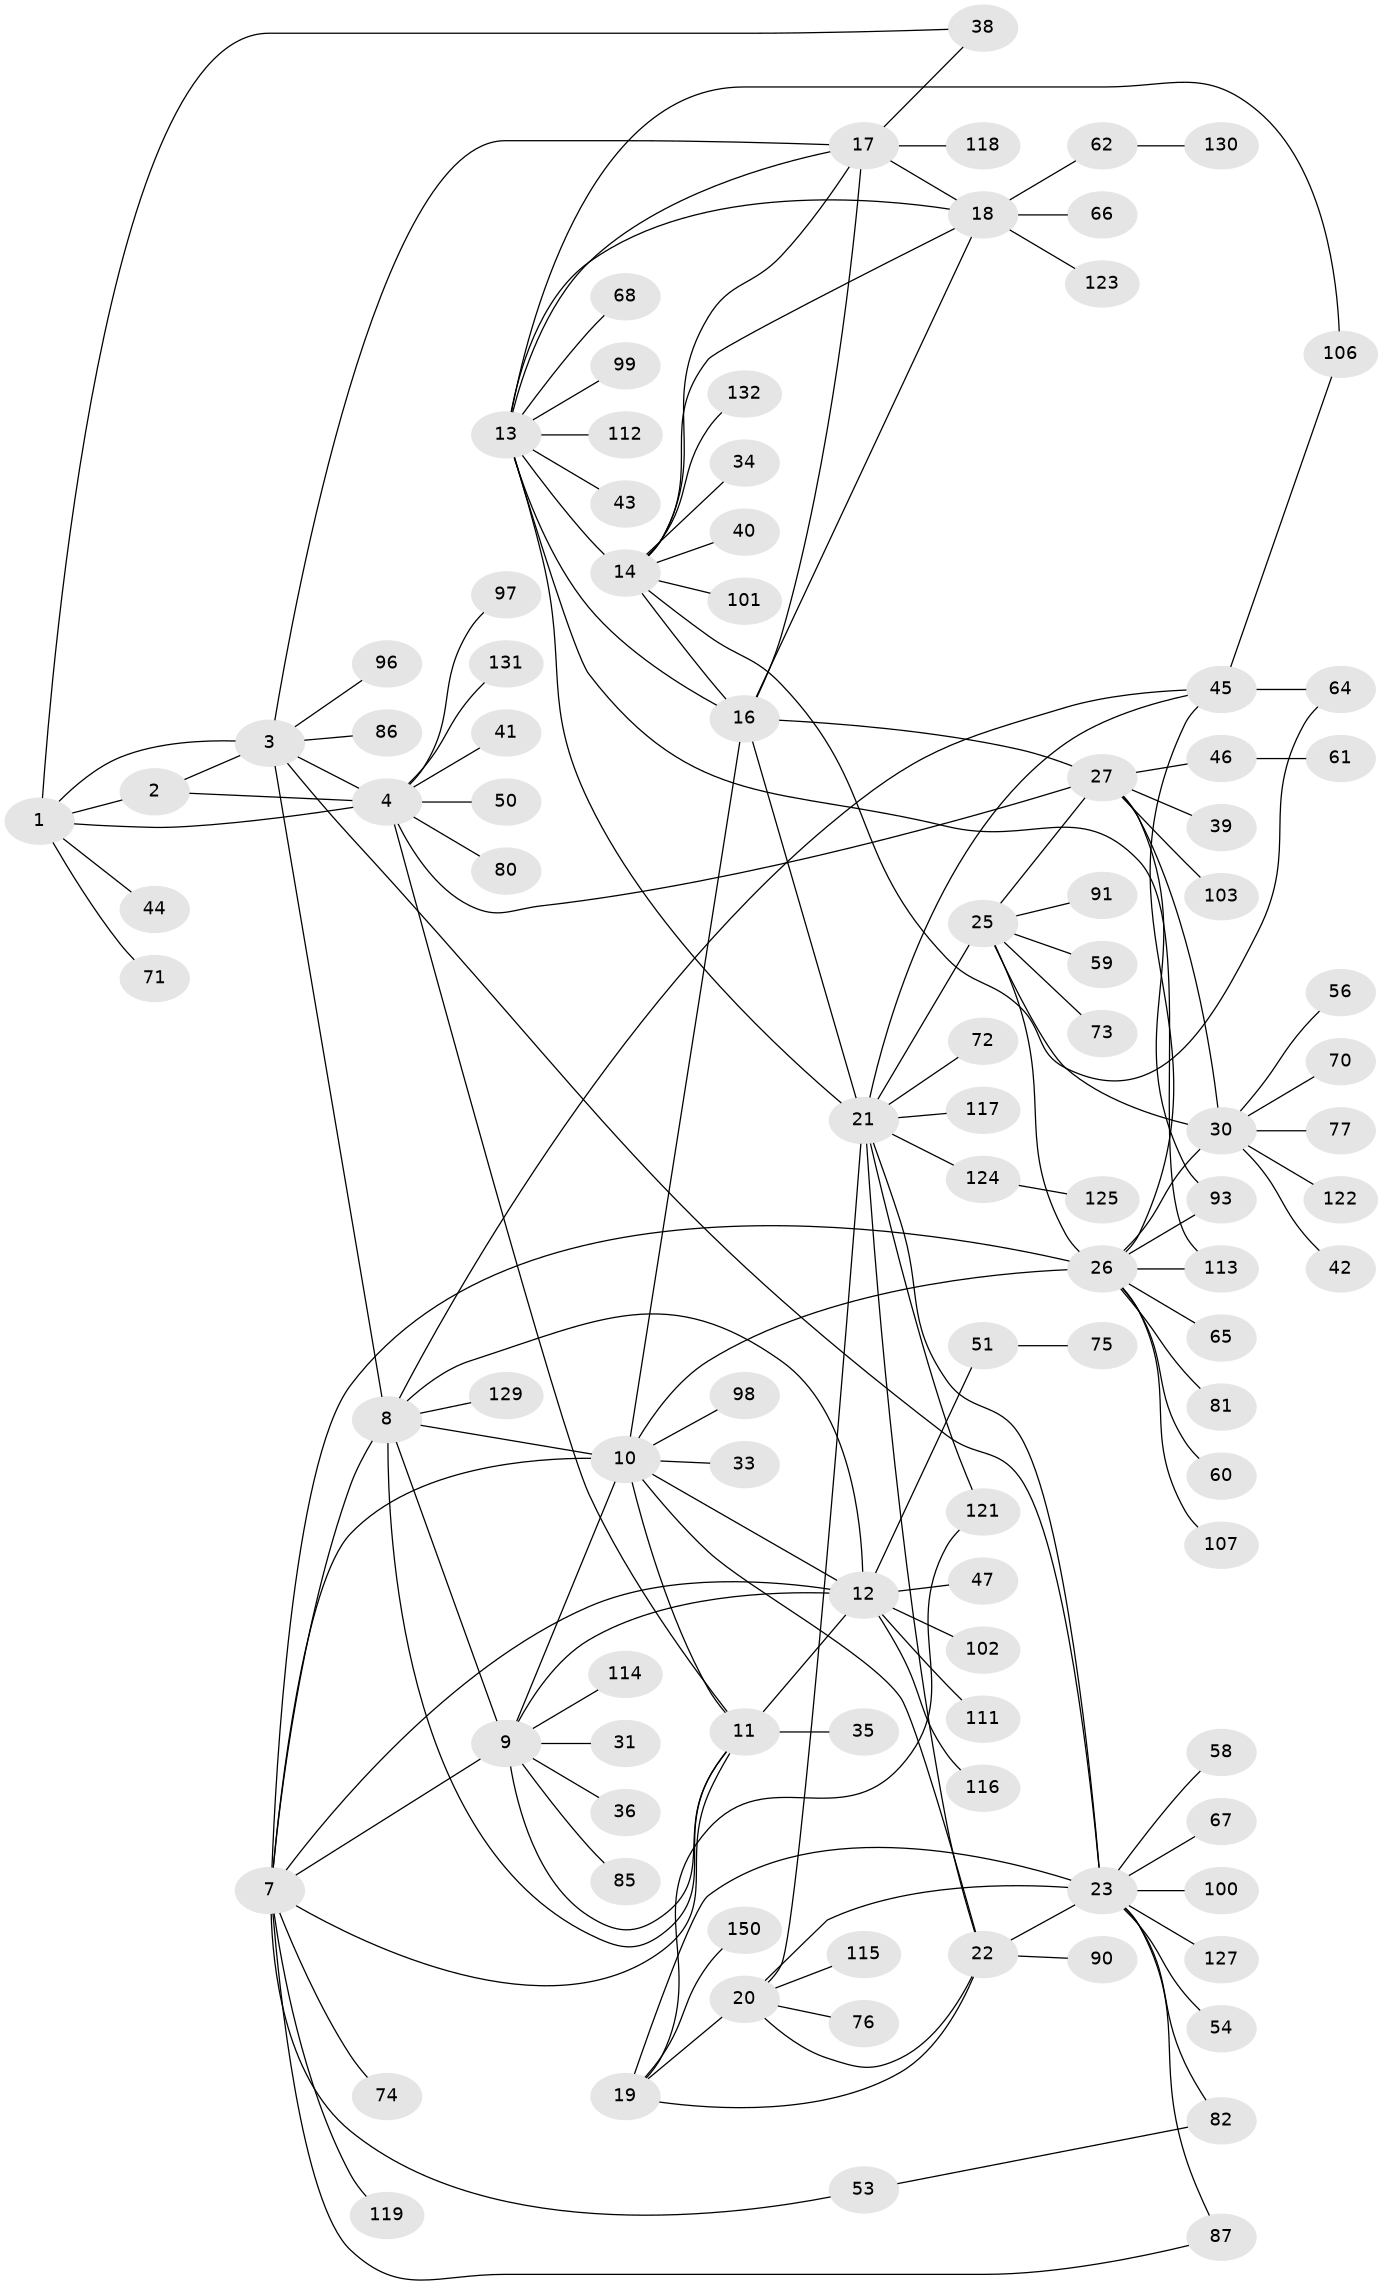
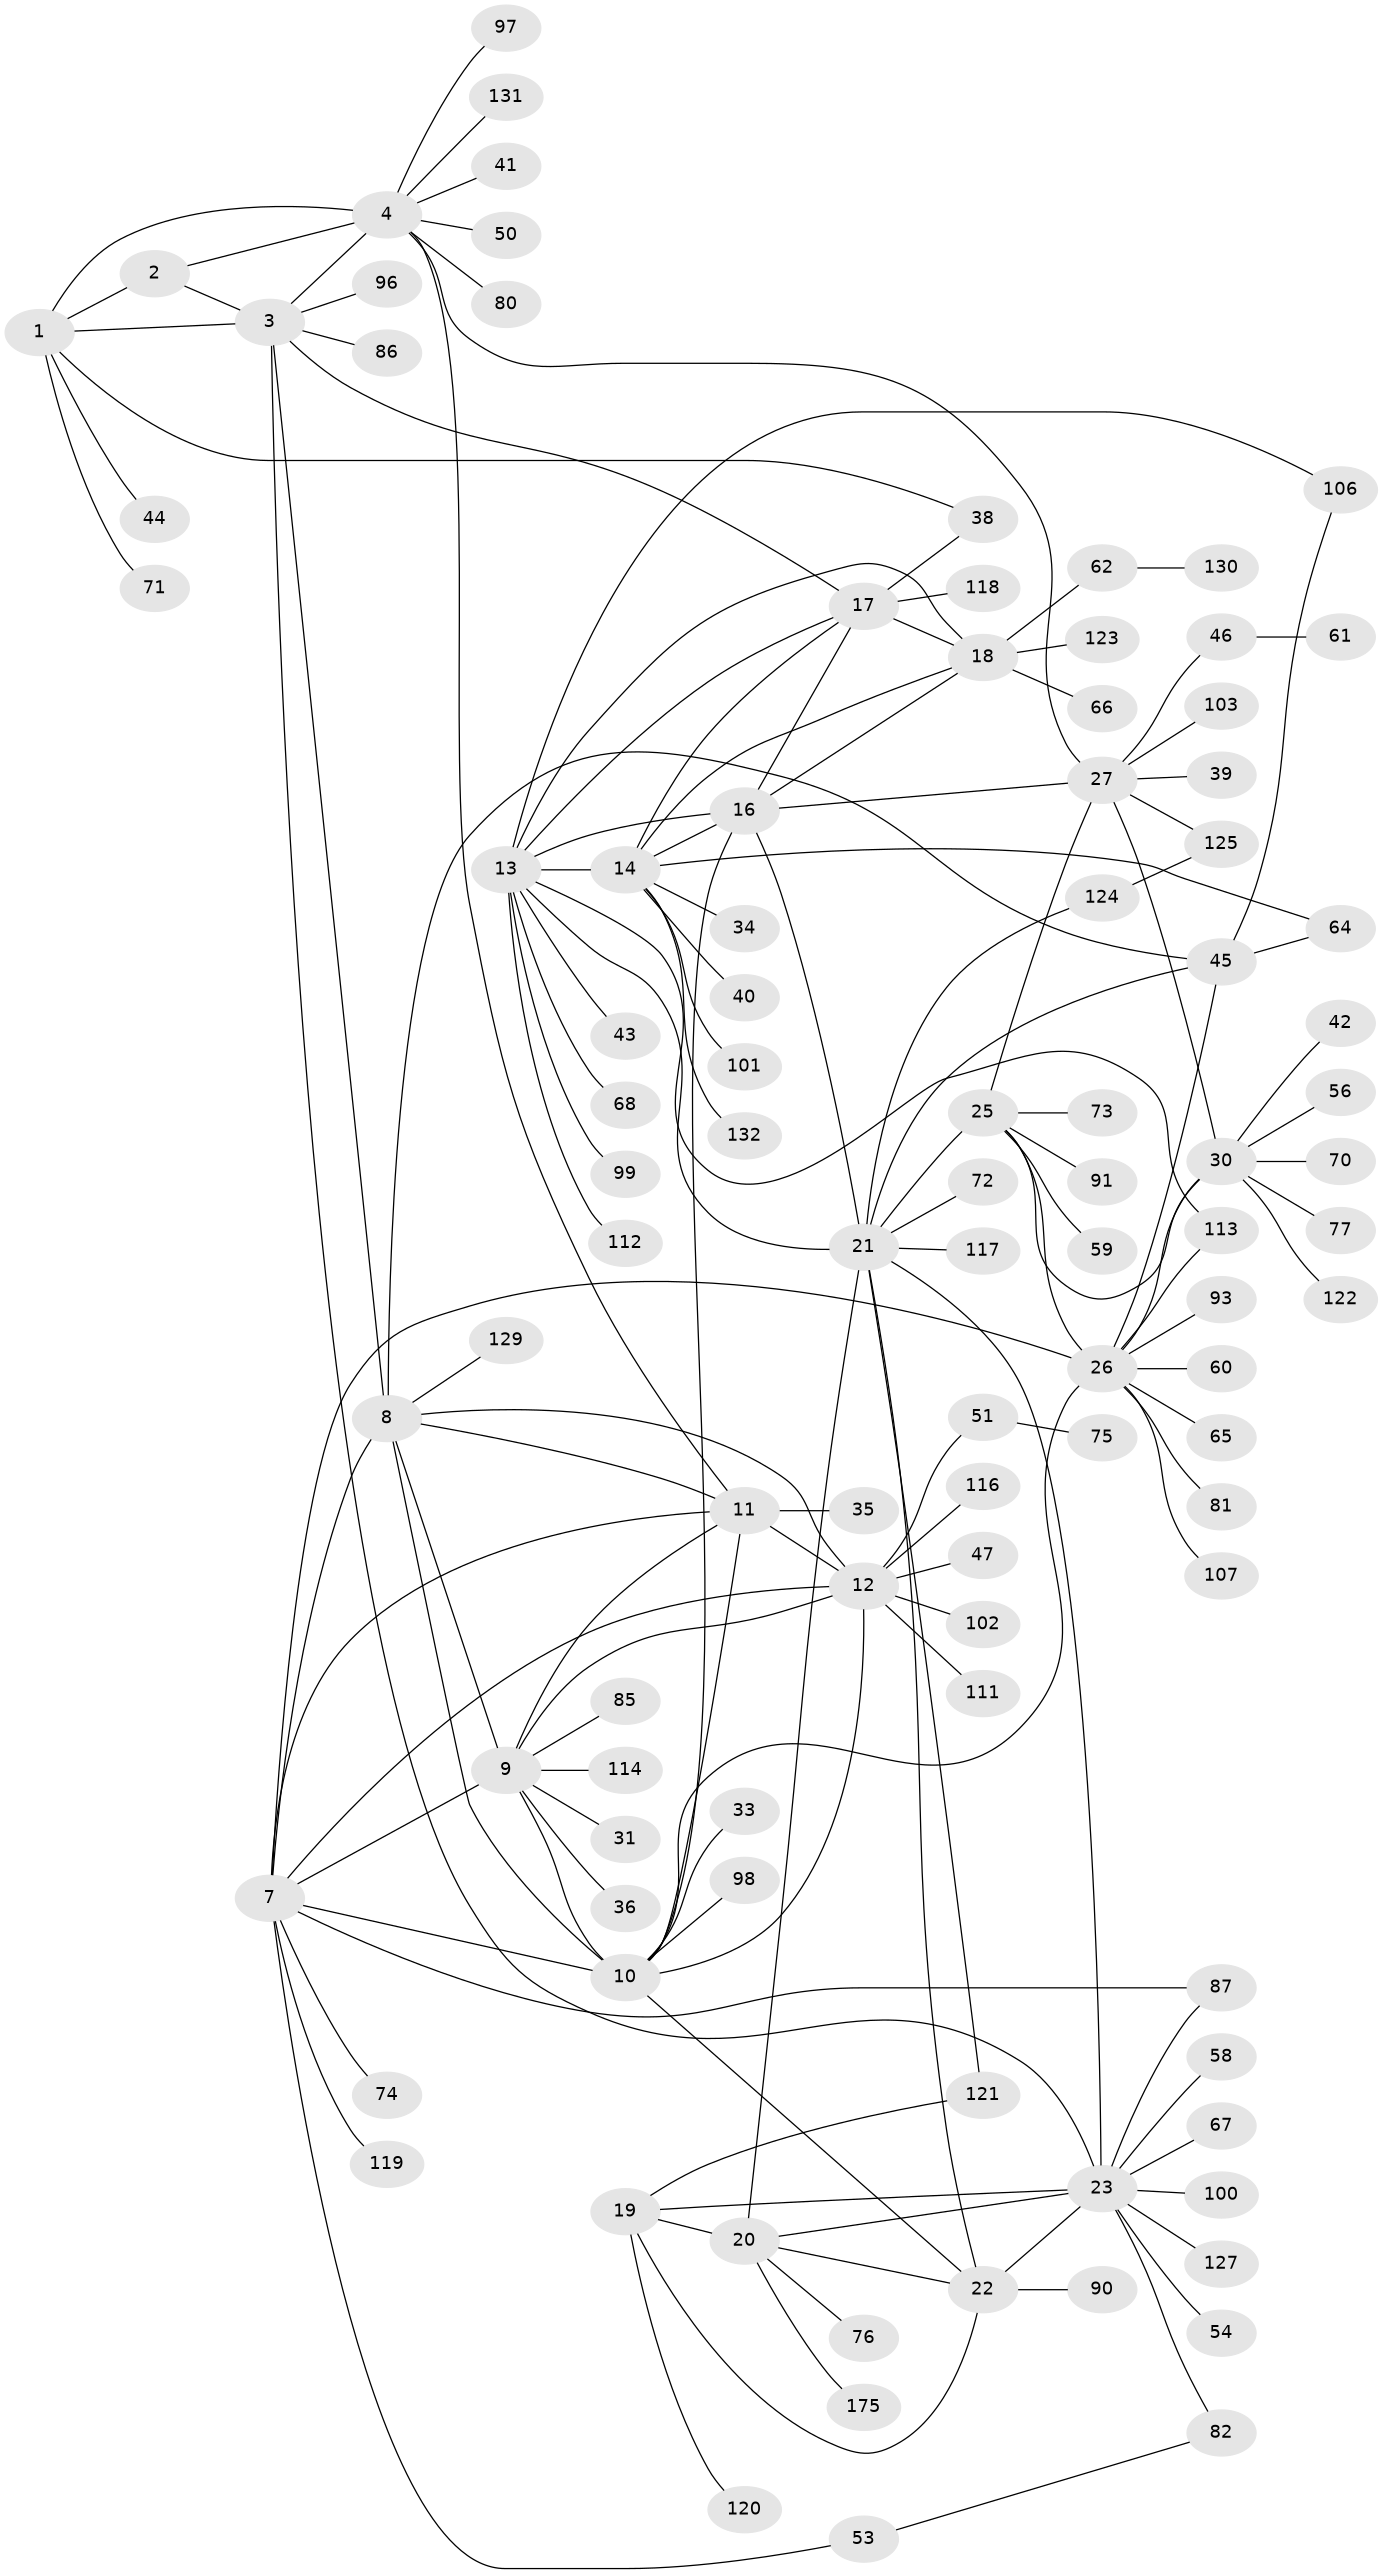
edge "27" -- "93": now "27" -- "125"
node "150": label "150" -> "120"
node "115": label "115" -> "175"
